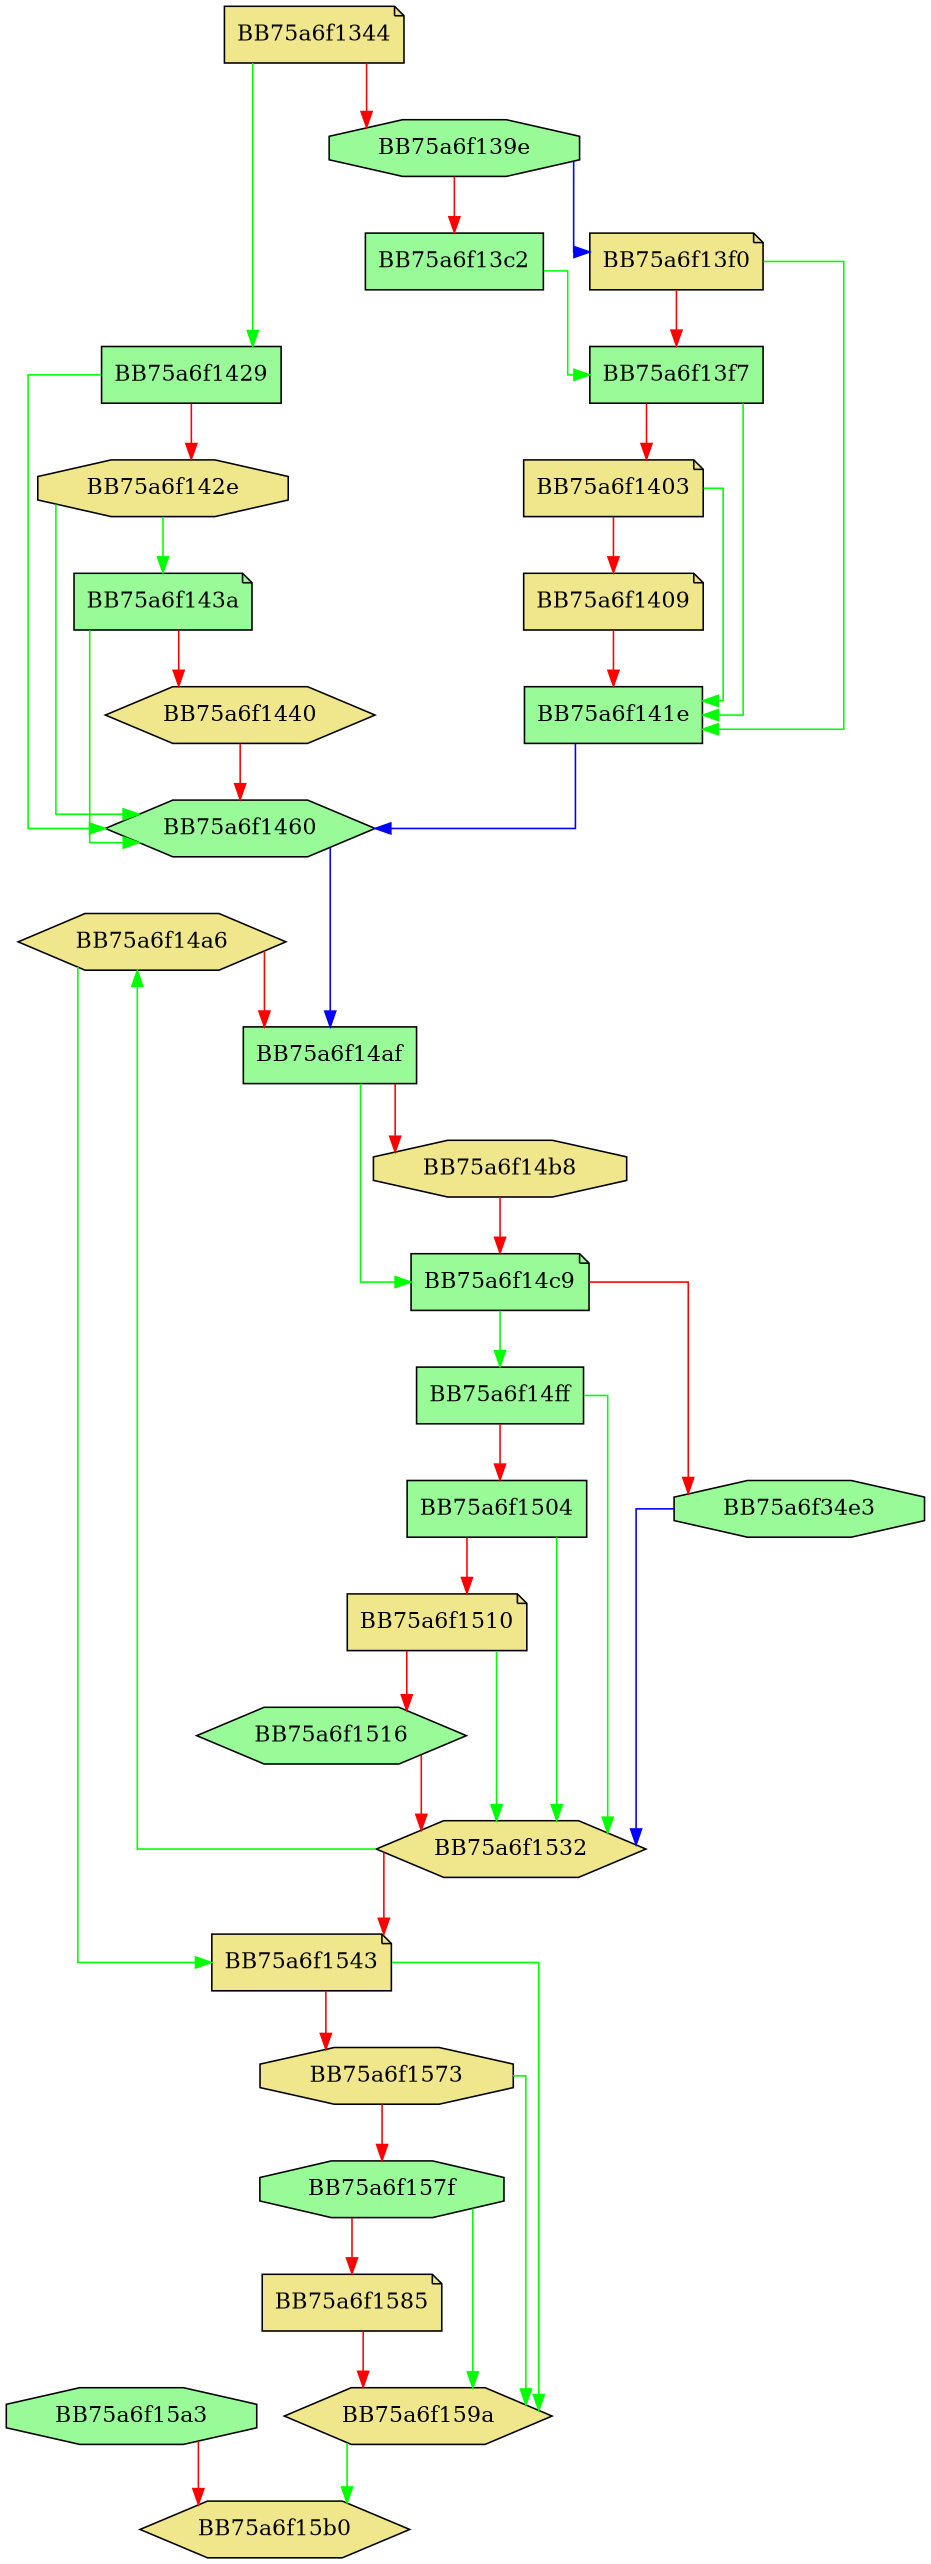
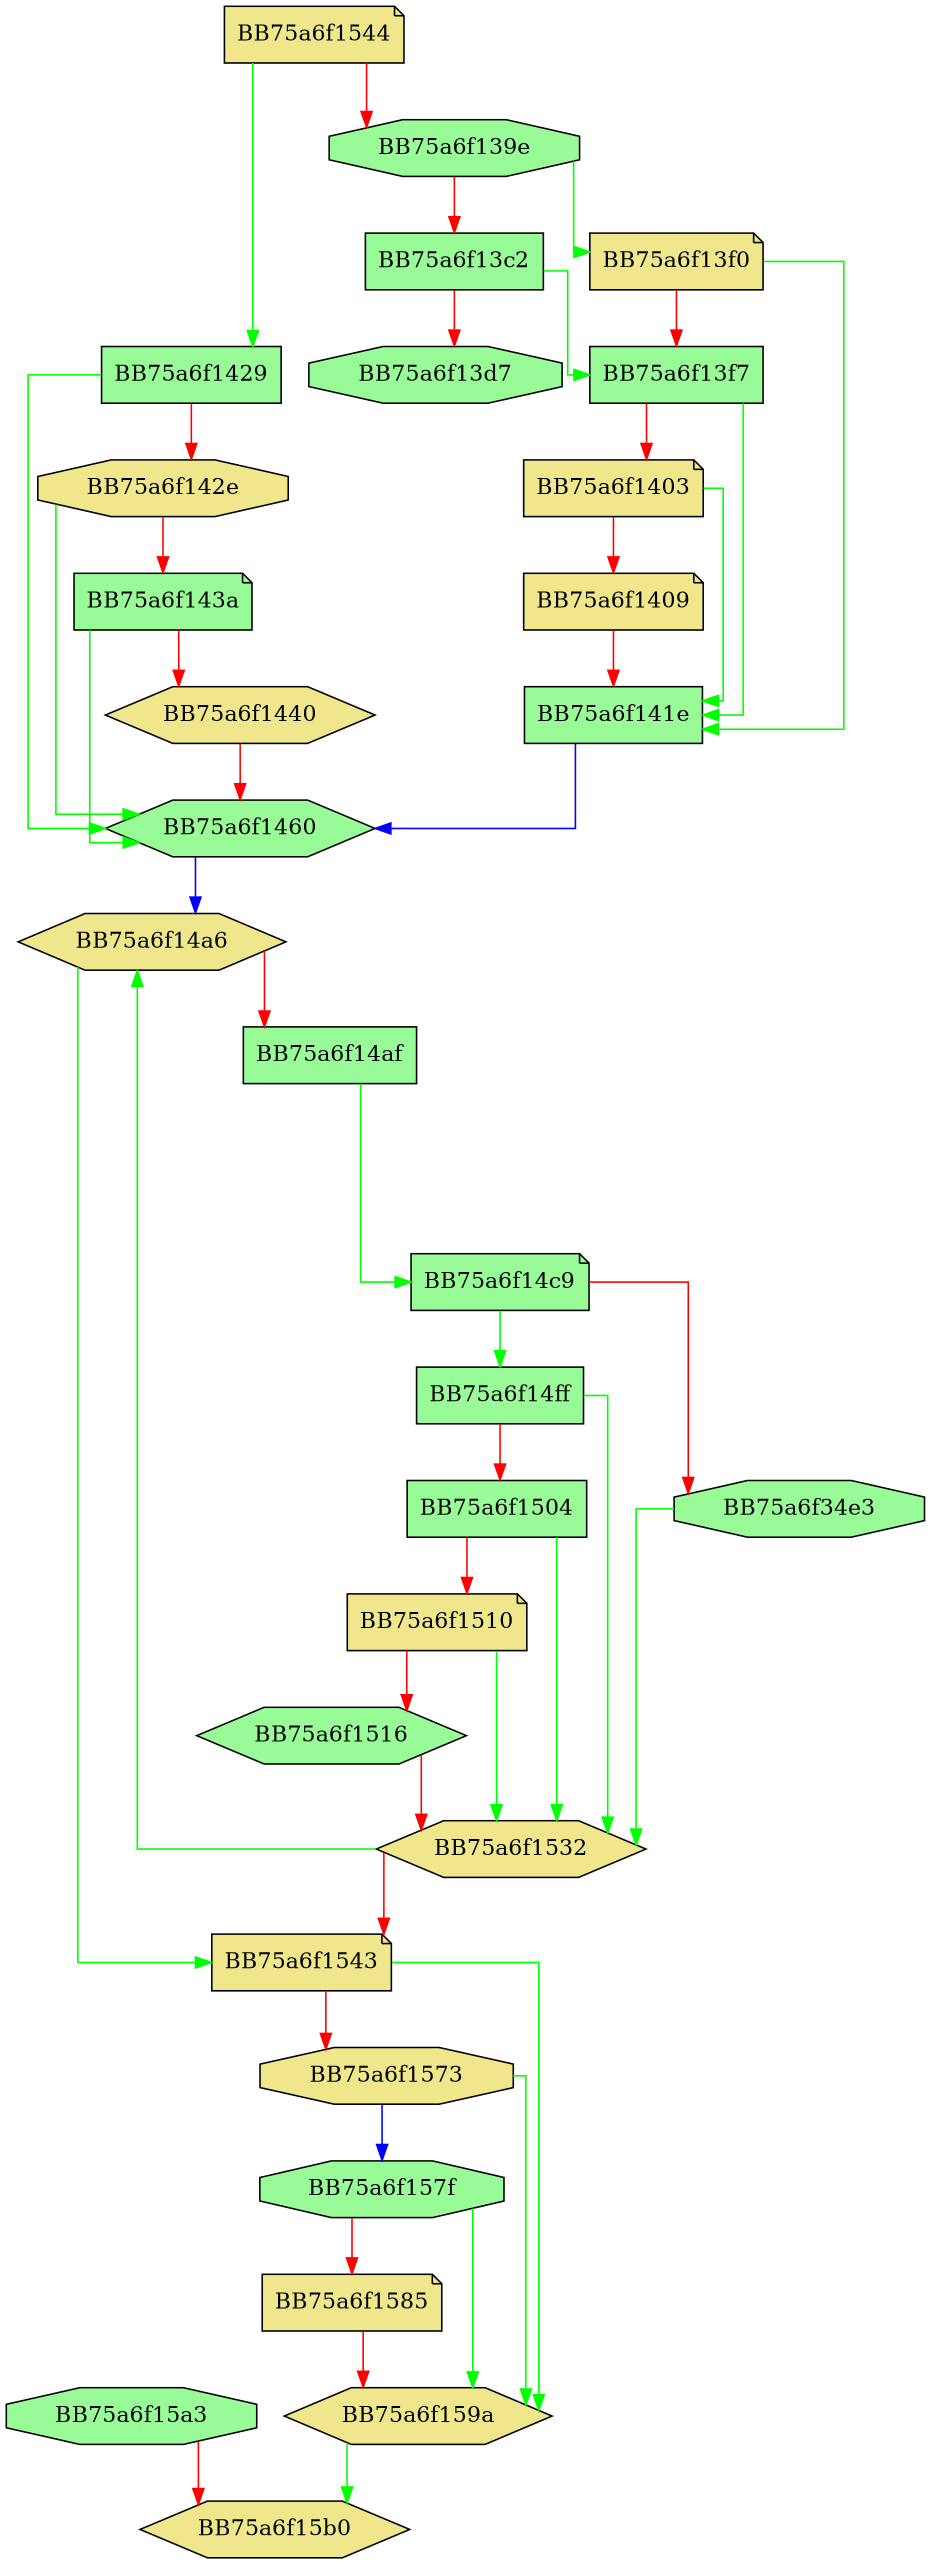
node "BB75a6f1344": label "BB75a6f1344" -> "BB75a6f1544"
edge "BB75a6f139e" -> "BB75a6f13f0": color blue -> green
node "BB75a6f13d7": added
edge "BB75a6f142e" -> "BB75a6f143a": color green -> red
edge "BB75a6f1460" -> "BB75a6f14af": now "BB75a6f1460" -> "BB75a6f14a6"
node "BB75a6f14b8": removed
edge "BB75a6f34e3" -> "BB75a6f1532": color blue -> green
edge "BB75a6f1573" -> "BB75a6f157f": color red -> blue
